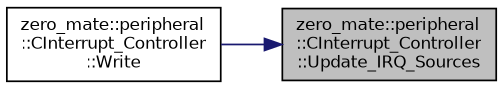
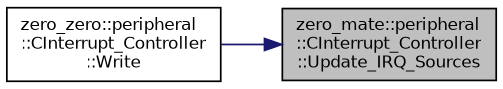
node "zero_mate::peripheral ::CInterrupt_Controller ::Write": label "zero_mate::peripheral ::CInterrupt_Controller ::Write" -> "zero_zero::peripheral ::CInterrupt_Controller ::Write"
